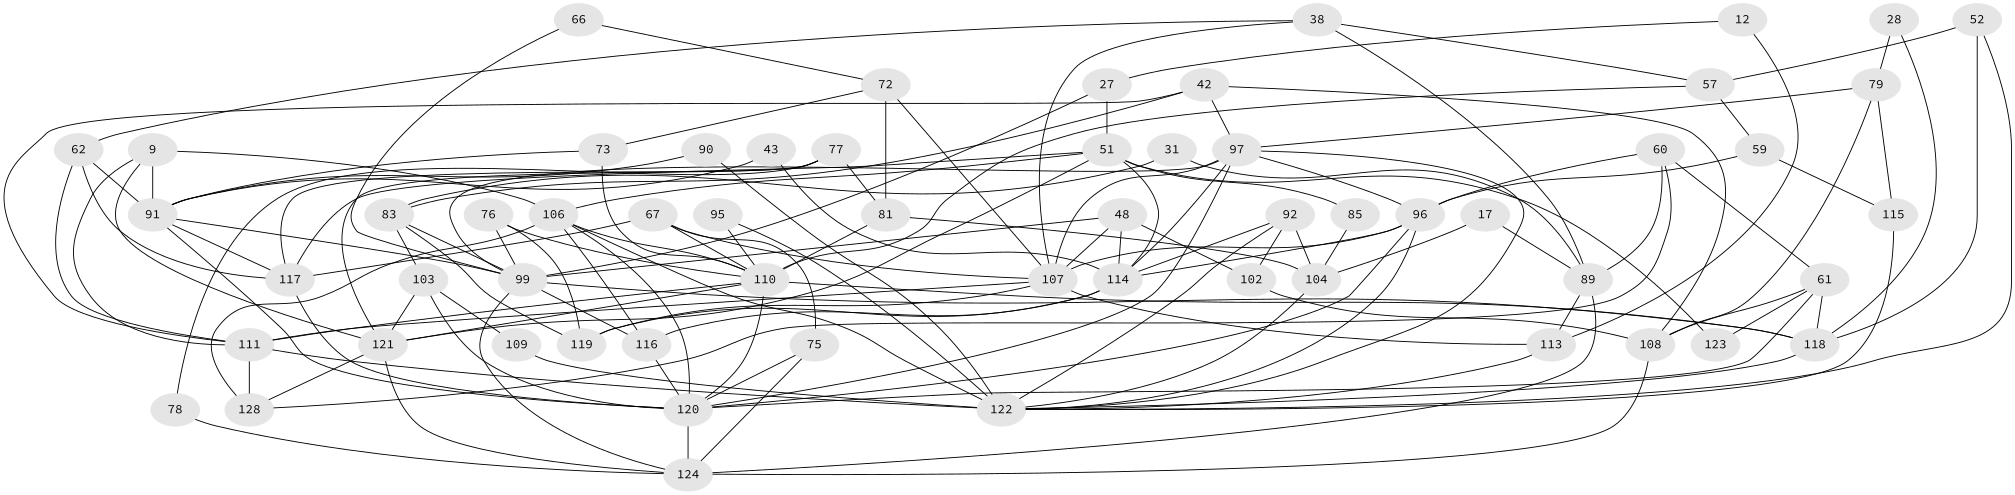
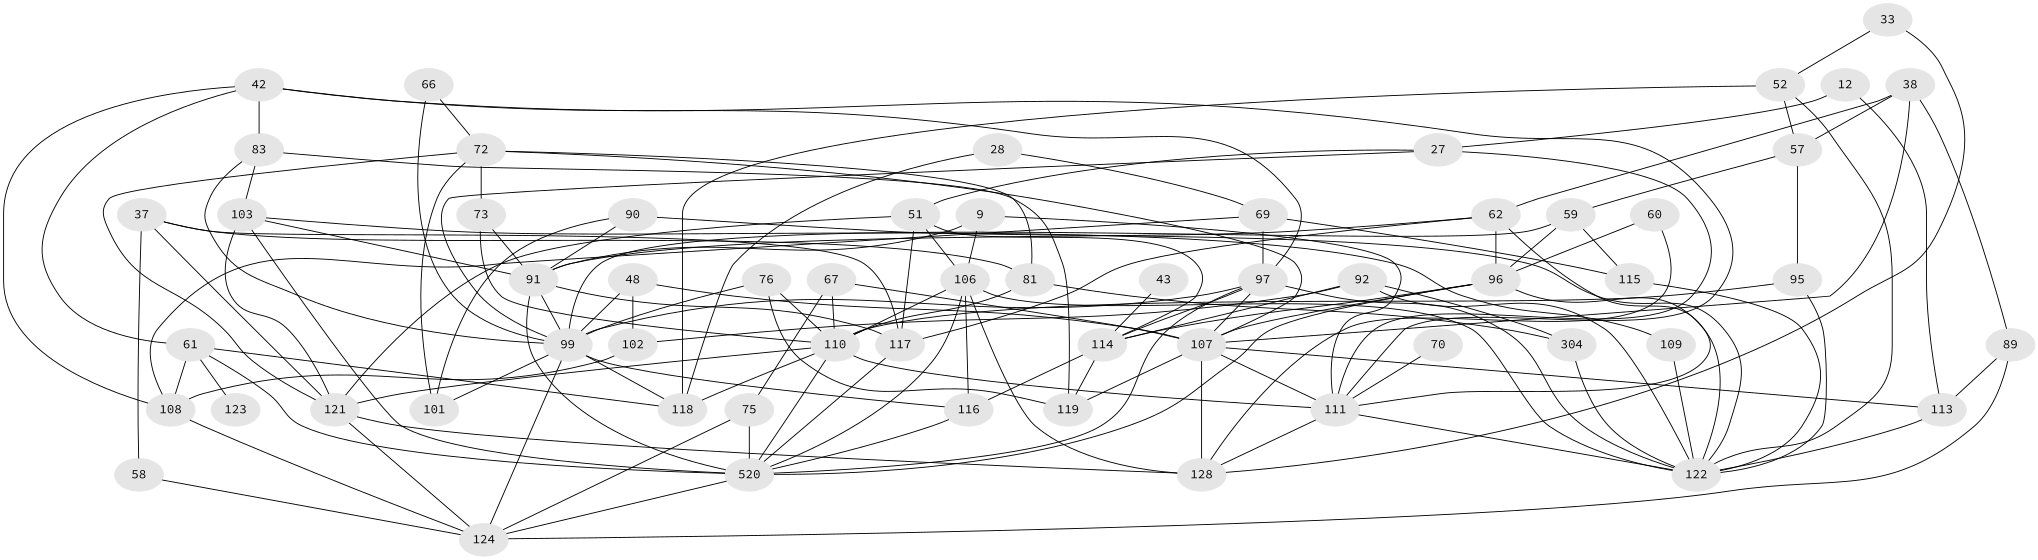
node "33": added
node "79": label "79" -> "69"
edge "57" -- "110": now "57" -- "95"
node "77": label "77" -> "37"
node "31": removed
edge "51" -- "123": removed
edge "97" -- "96": now "62" -- "96"
edge "43" -- "91": now "103" -- "91"
node "85": removed
node "17": removed
edge "60" -- "61": now "42" -- "61"
edge "60" -- "89": removed
edge "59" -- "99": added
edge "48" -- "114": removed
edge "67" -- "117": removed
edge "27" -- "111": added
node "104": label "104" -> "304"
edge "9" -- "121": now "72" -- "121"
node "70": added
edge "118" -- "122": removed
node "78": label "78" -> "58"
node "101": added
node "120": label "120" -> "520"
edge "107" -- "128": added
